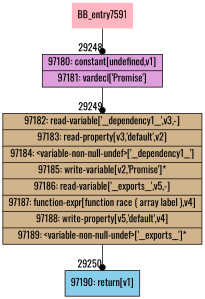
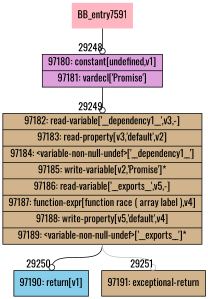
edge "BB_entry7591" -> "97180: constant[undefined,v1]": arrowhead dot -> odot
edge "97180: constant[undefined,v1]" -> "97182: read-variable['__dependency1__',v3,-]": arrowhead dot -> odot
edge "97182: read-variable['__dependency1__',v3,-]" -> "97190: return[v1]": arrowhead dot -> odot
node "97191: exceptional-return": added
